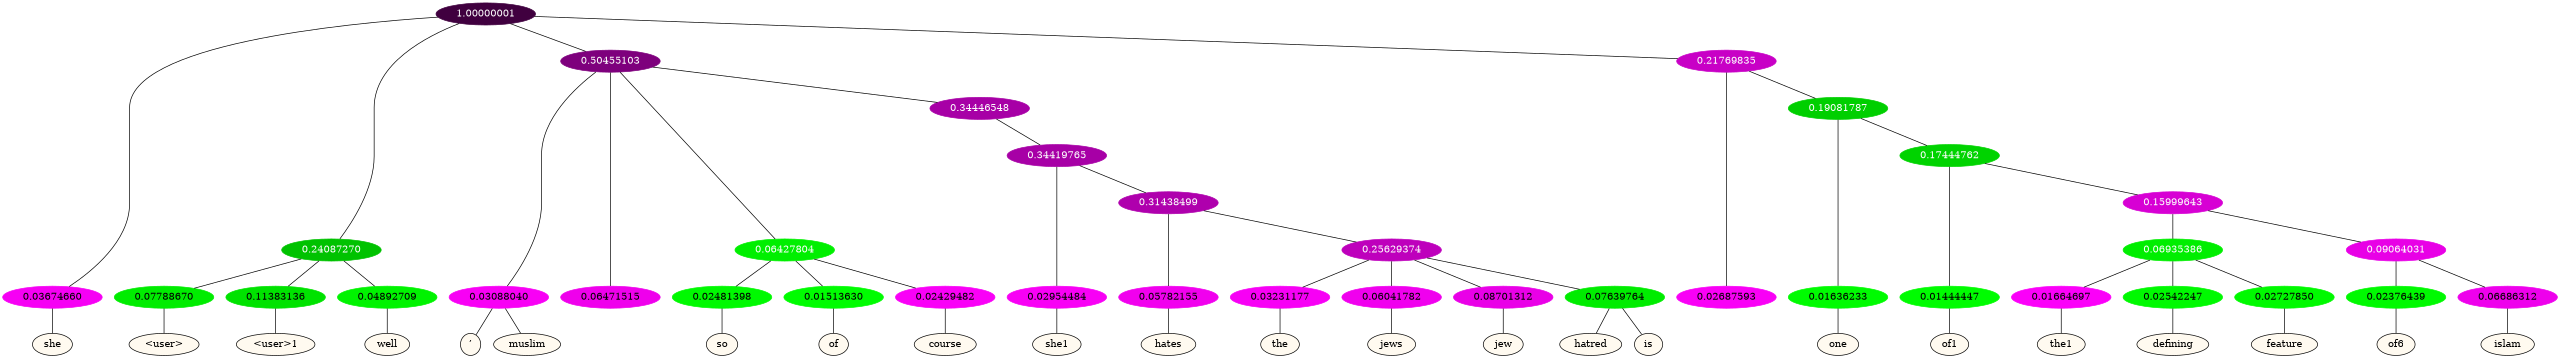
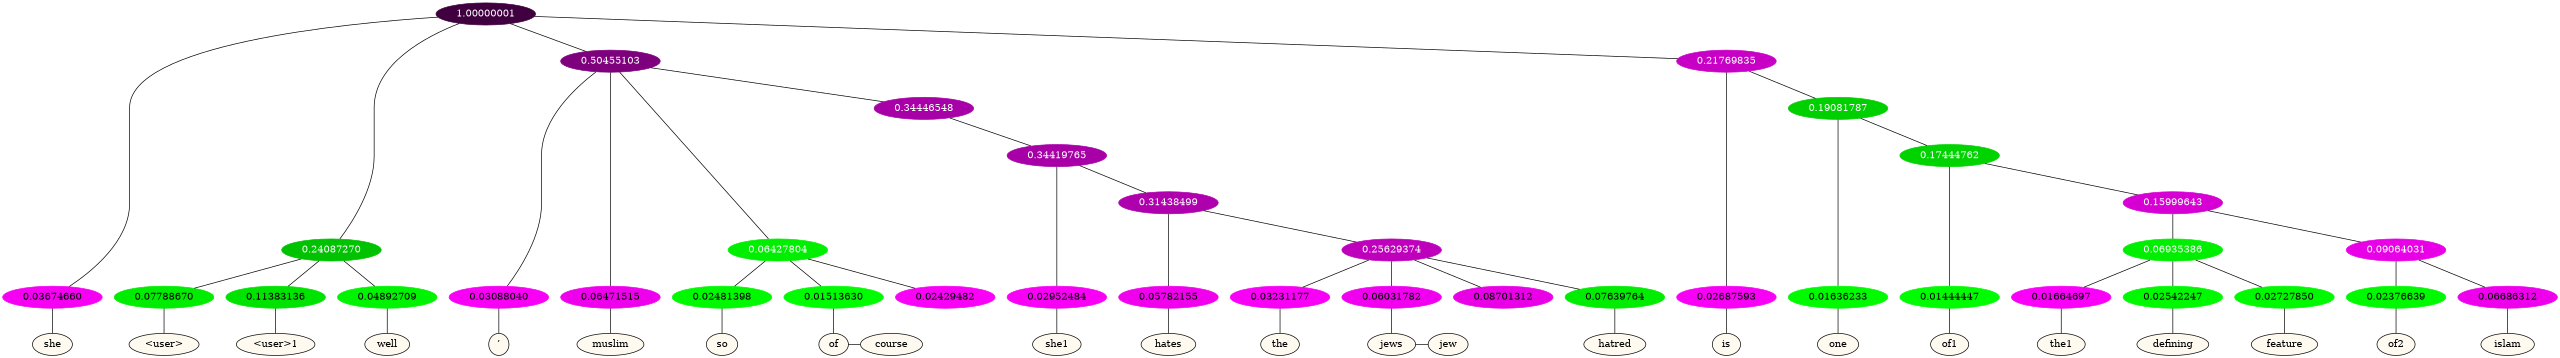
node "0.02954484": label "0.02954484" -> "0.02952484"
node "0.06041782": label "0.06041782" -> "0.06031782"
node "0.02376439": label "0.02376439" -> "0.02376639"
edge "0.03088040" -- "muslim": now "0.06471515" -- "muslim"
edge "0.02429482" -- "course": now "of" -- "course"
edge "0.08701312" -- "jew": now "jews" -- "jew"
edge "0.07639764" -- "is": now "0.02687593" -- "is"
node "of6": label "of6" -> "of2"
